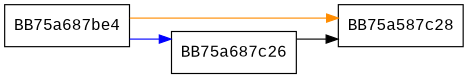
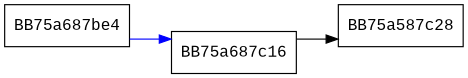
edge "BB75a687be4" -> "BB75a587c28": removed
node "BB75a687c26": label "BB75a687c26" -> "BB75a687c16"
